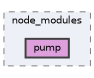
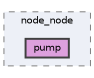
cluster "node_modules": label "node_modules" -> "node_node"
